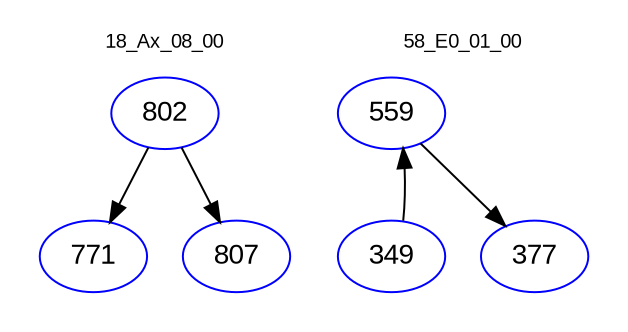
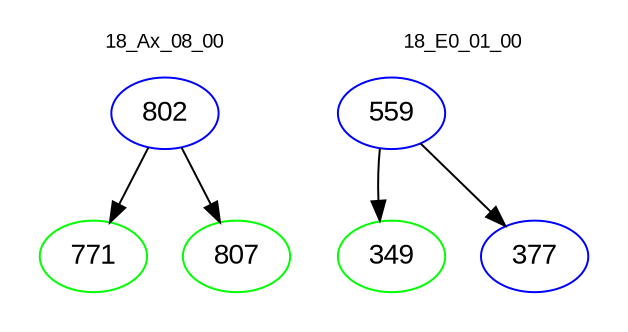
cluster "58_E0_01_00": label "58_E0_01_00" -> "18_E0_01_00"
edge "349" -> "559": reversed
node "771": color blue -> green
node "807": color blue -> green
node "349": color blue -> green
